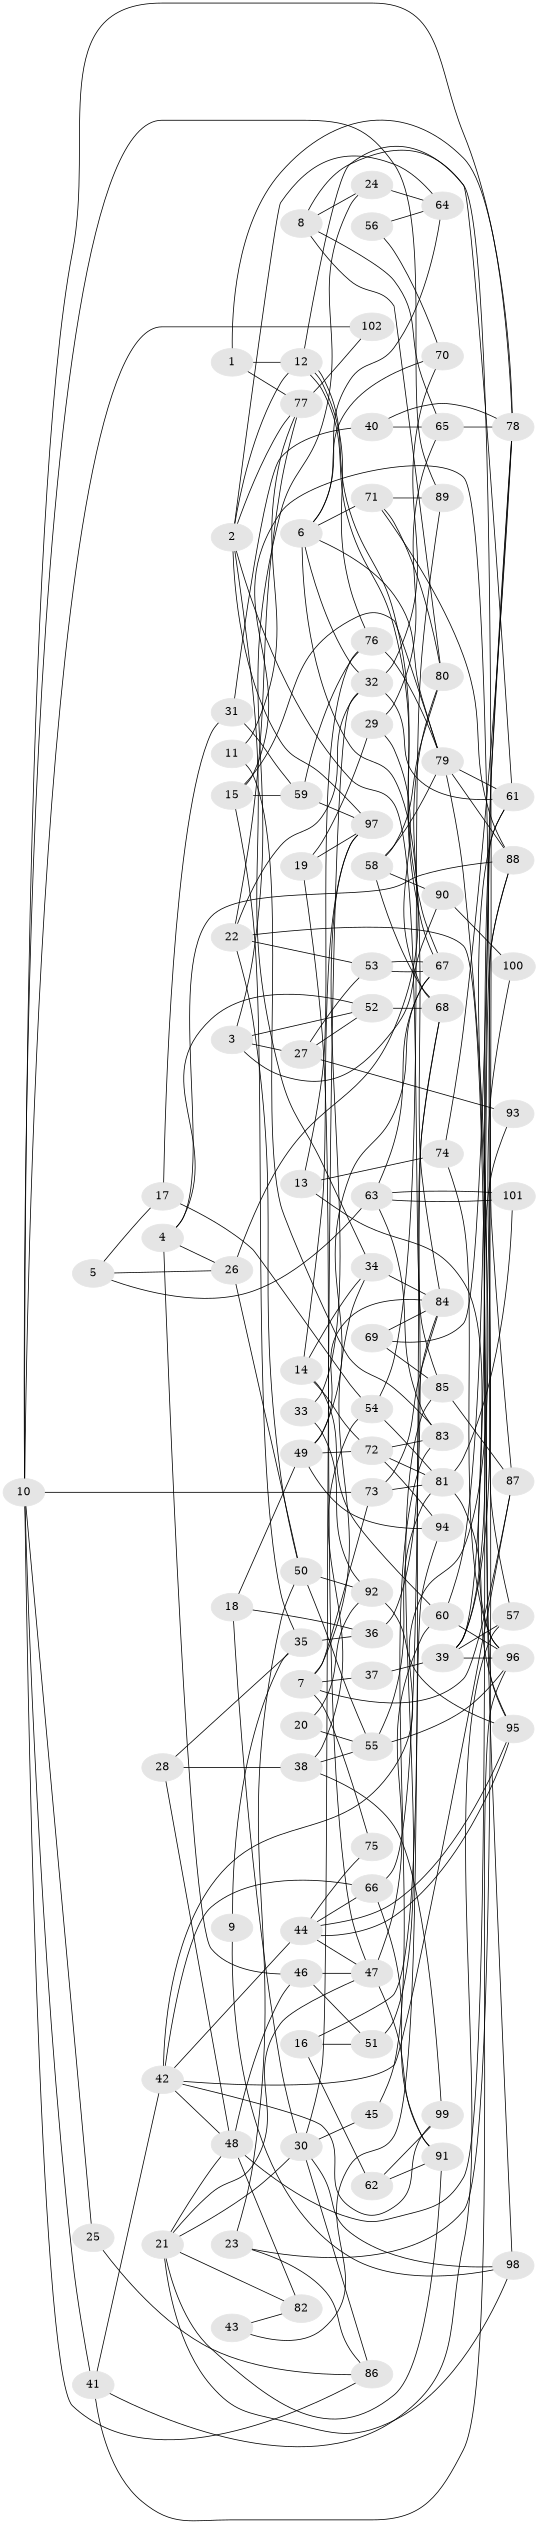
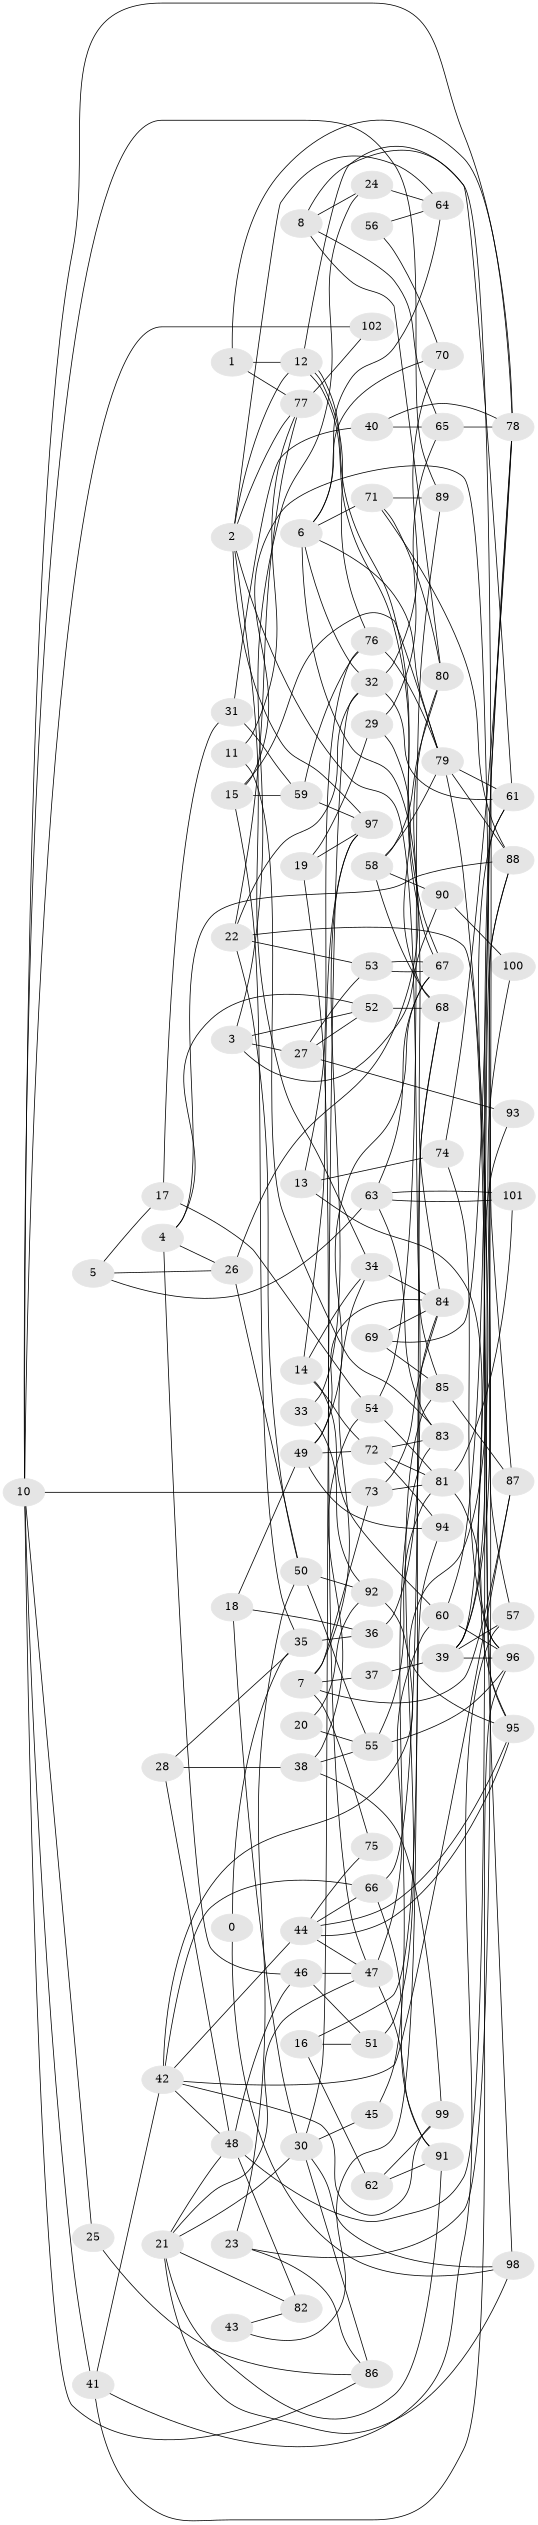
node "9": label "9" -> "0"
